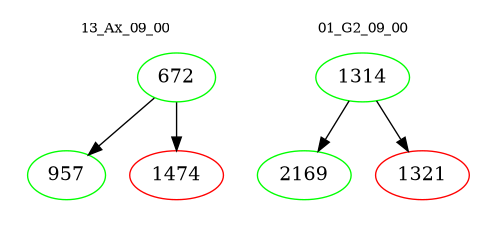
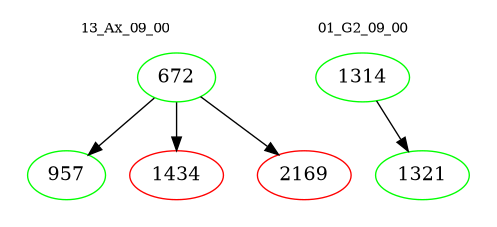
edge "1314" -> "2169": now "672" -> "2169"
node "1474": label "1474" -> "1434"
node "2169": color green -> red
node "1321": color red -> green
